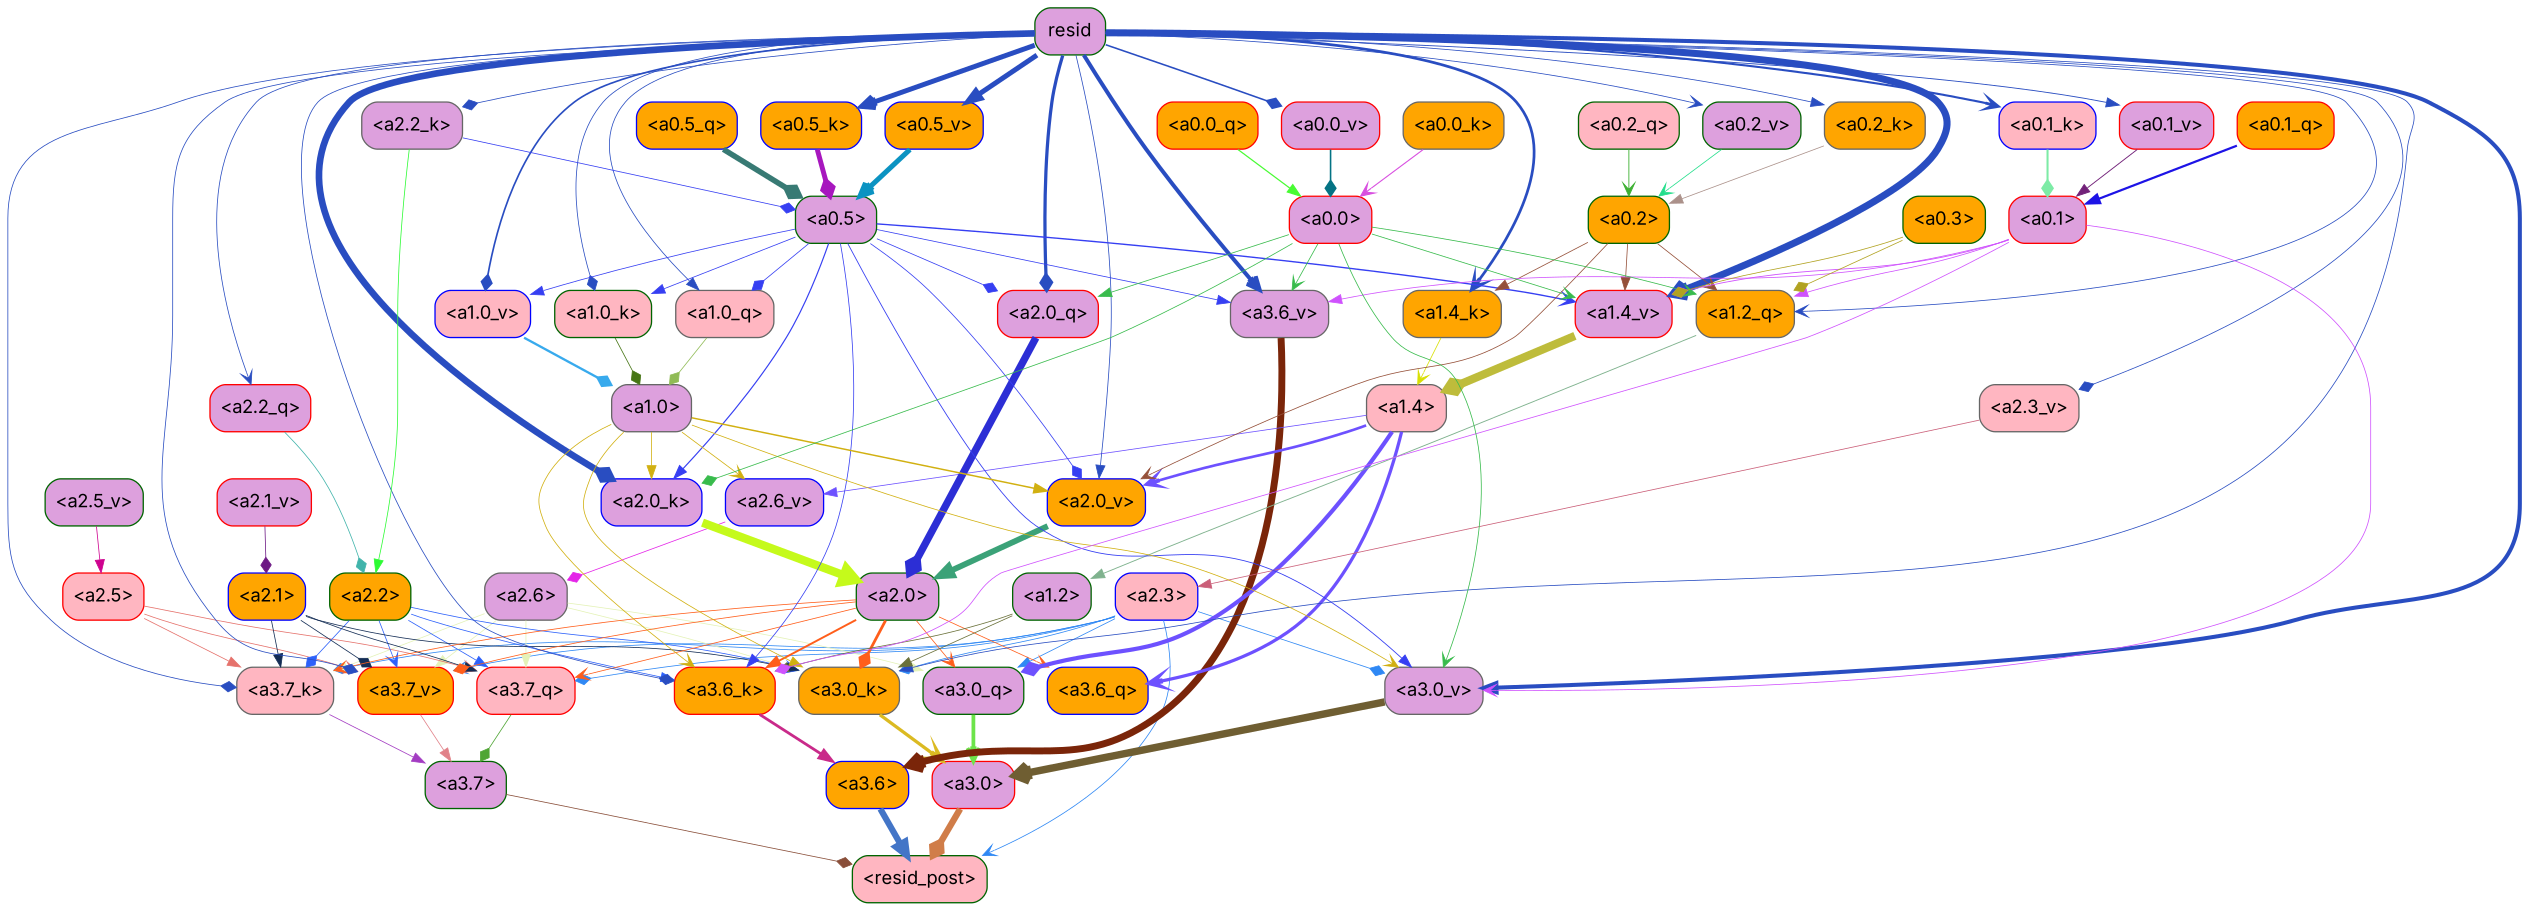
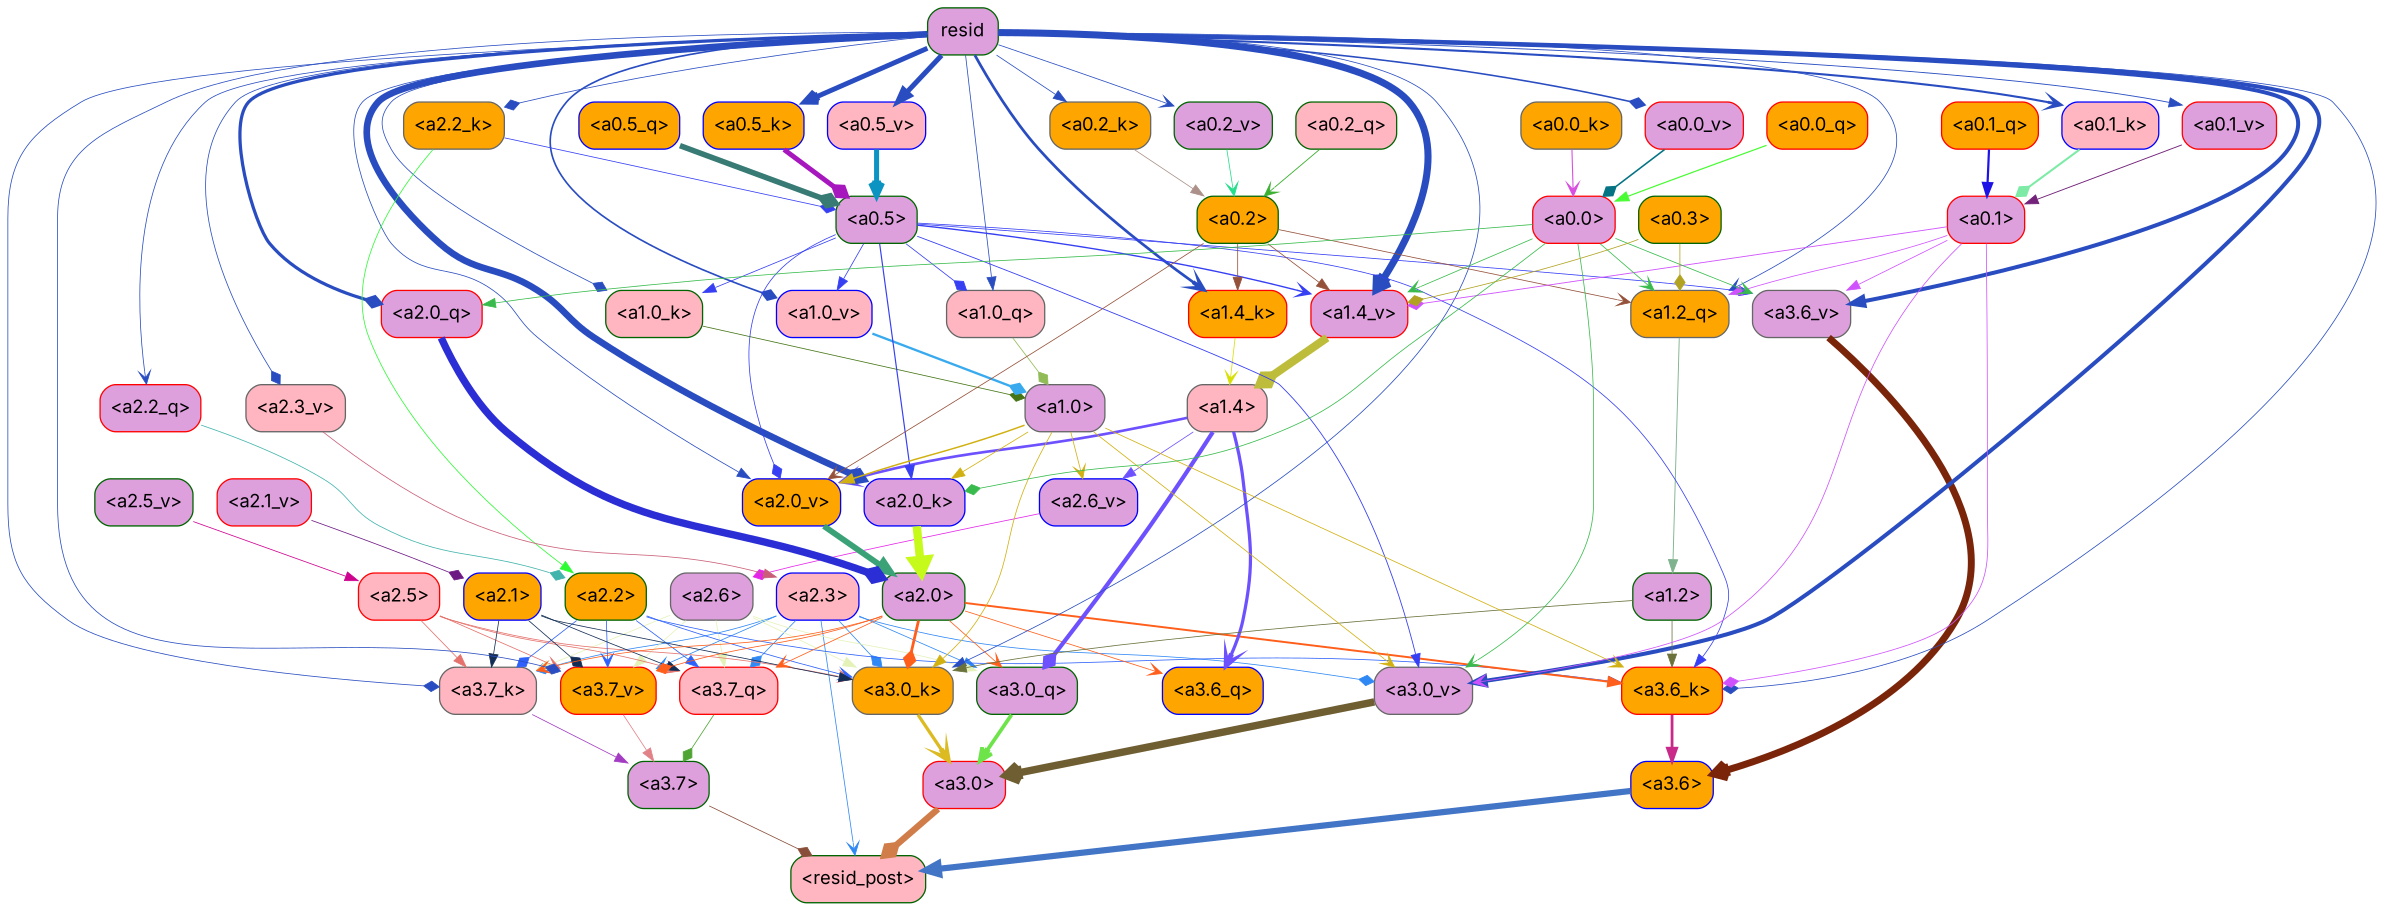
node "<a2.2_k>": fillcolor plum -> orange
node "<a0.5_v>": fillcolor orange -> lightpink
edge "resid" -> "<a3.6_v>": arrowhead vee -> normal
edge "<a0.5>" -> "<a2.0_q>": removed
node "<a1.4_k>": color gray40 -> red
edge "<a2.5>" -> "<a3.0_k>": added
